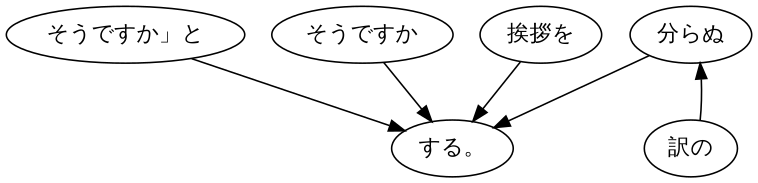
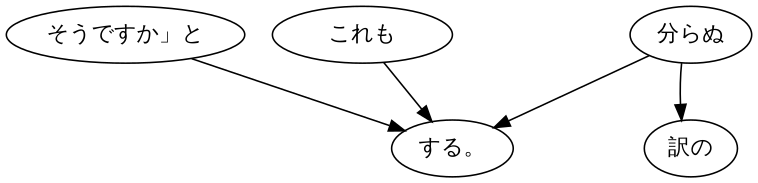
node "そうですか": label "そうですか" -> "これも"
node "挨拶を": removed
edge "訳の" -> "分らぬ": reversed
